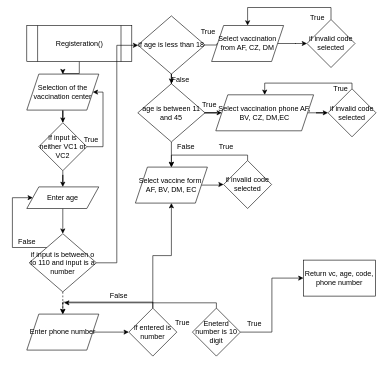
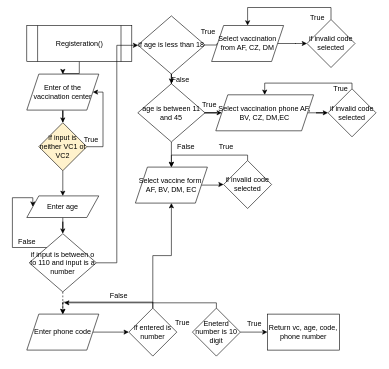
node "Selection of the vaccination center": label "Selection of the vaccination center" -> "Enter of the vaccination center"
node "if input is neither VC1 ot VC2": fillcolor #ffffff -> #fff2cc
node "Enter age": moved (63, 198) -> (63, 207)
node "Return vc, age, code, phone number": moved (339, 278) -> (303, 332)
node "Enter phone number": label "Enter phone number" -> "Enter phone code"
